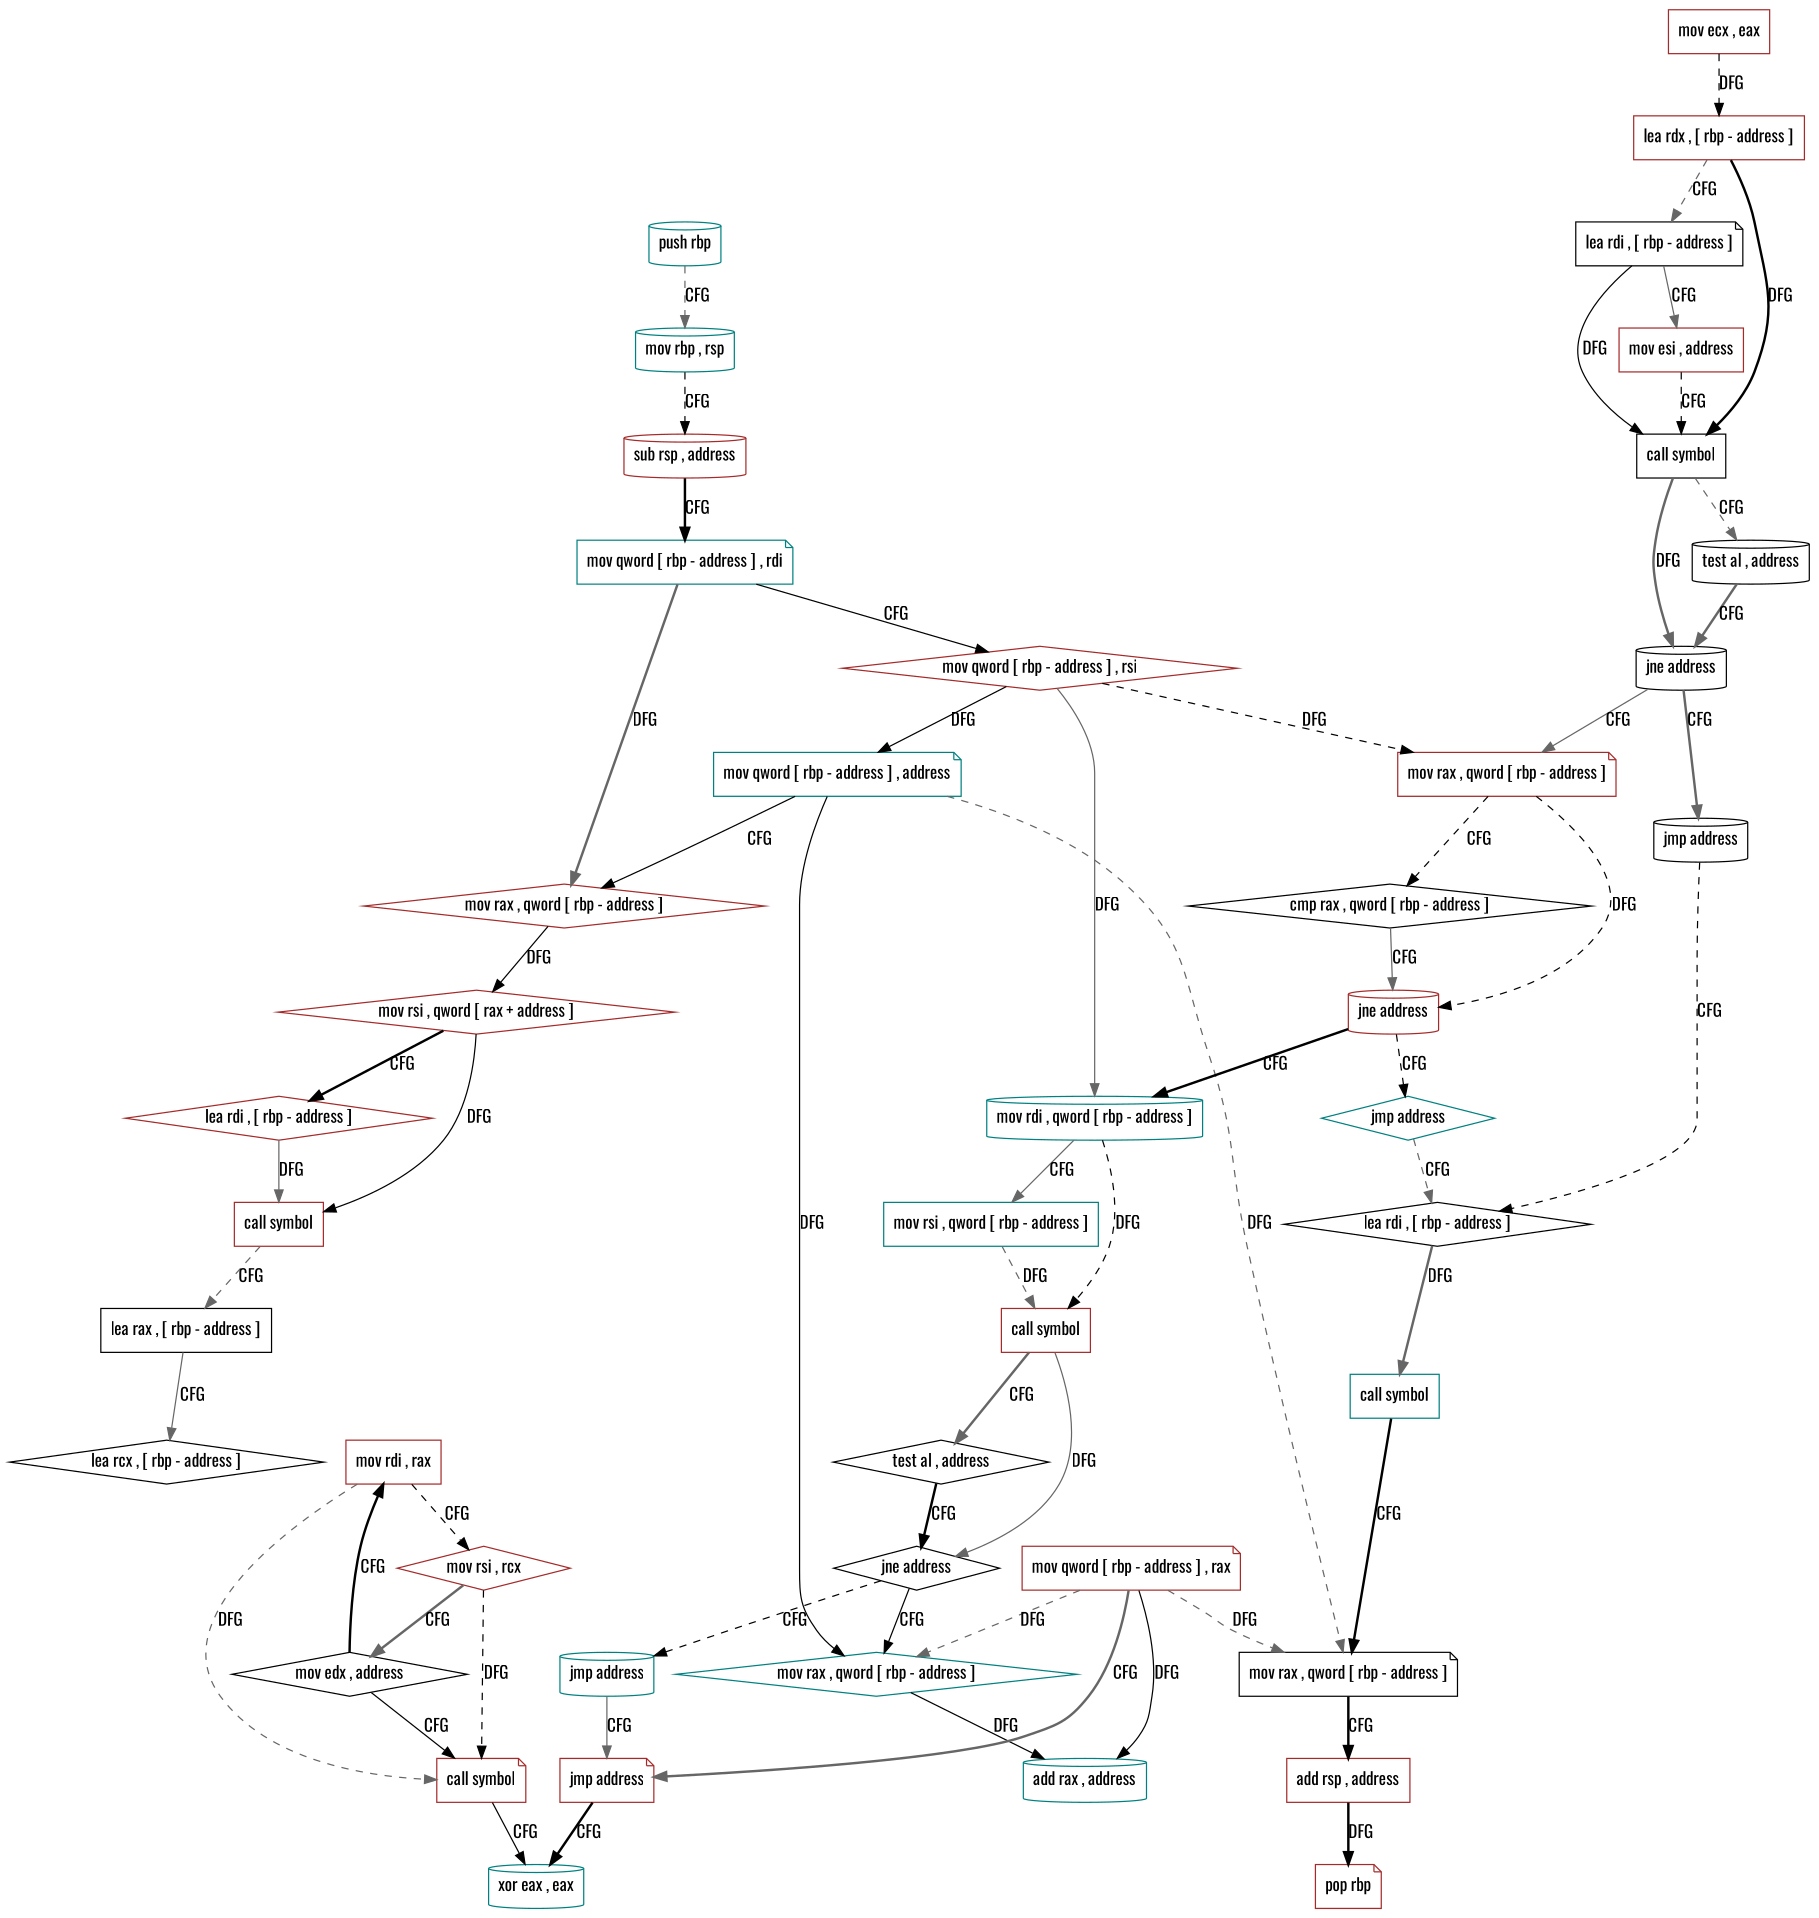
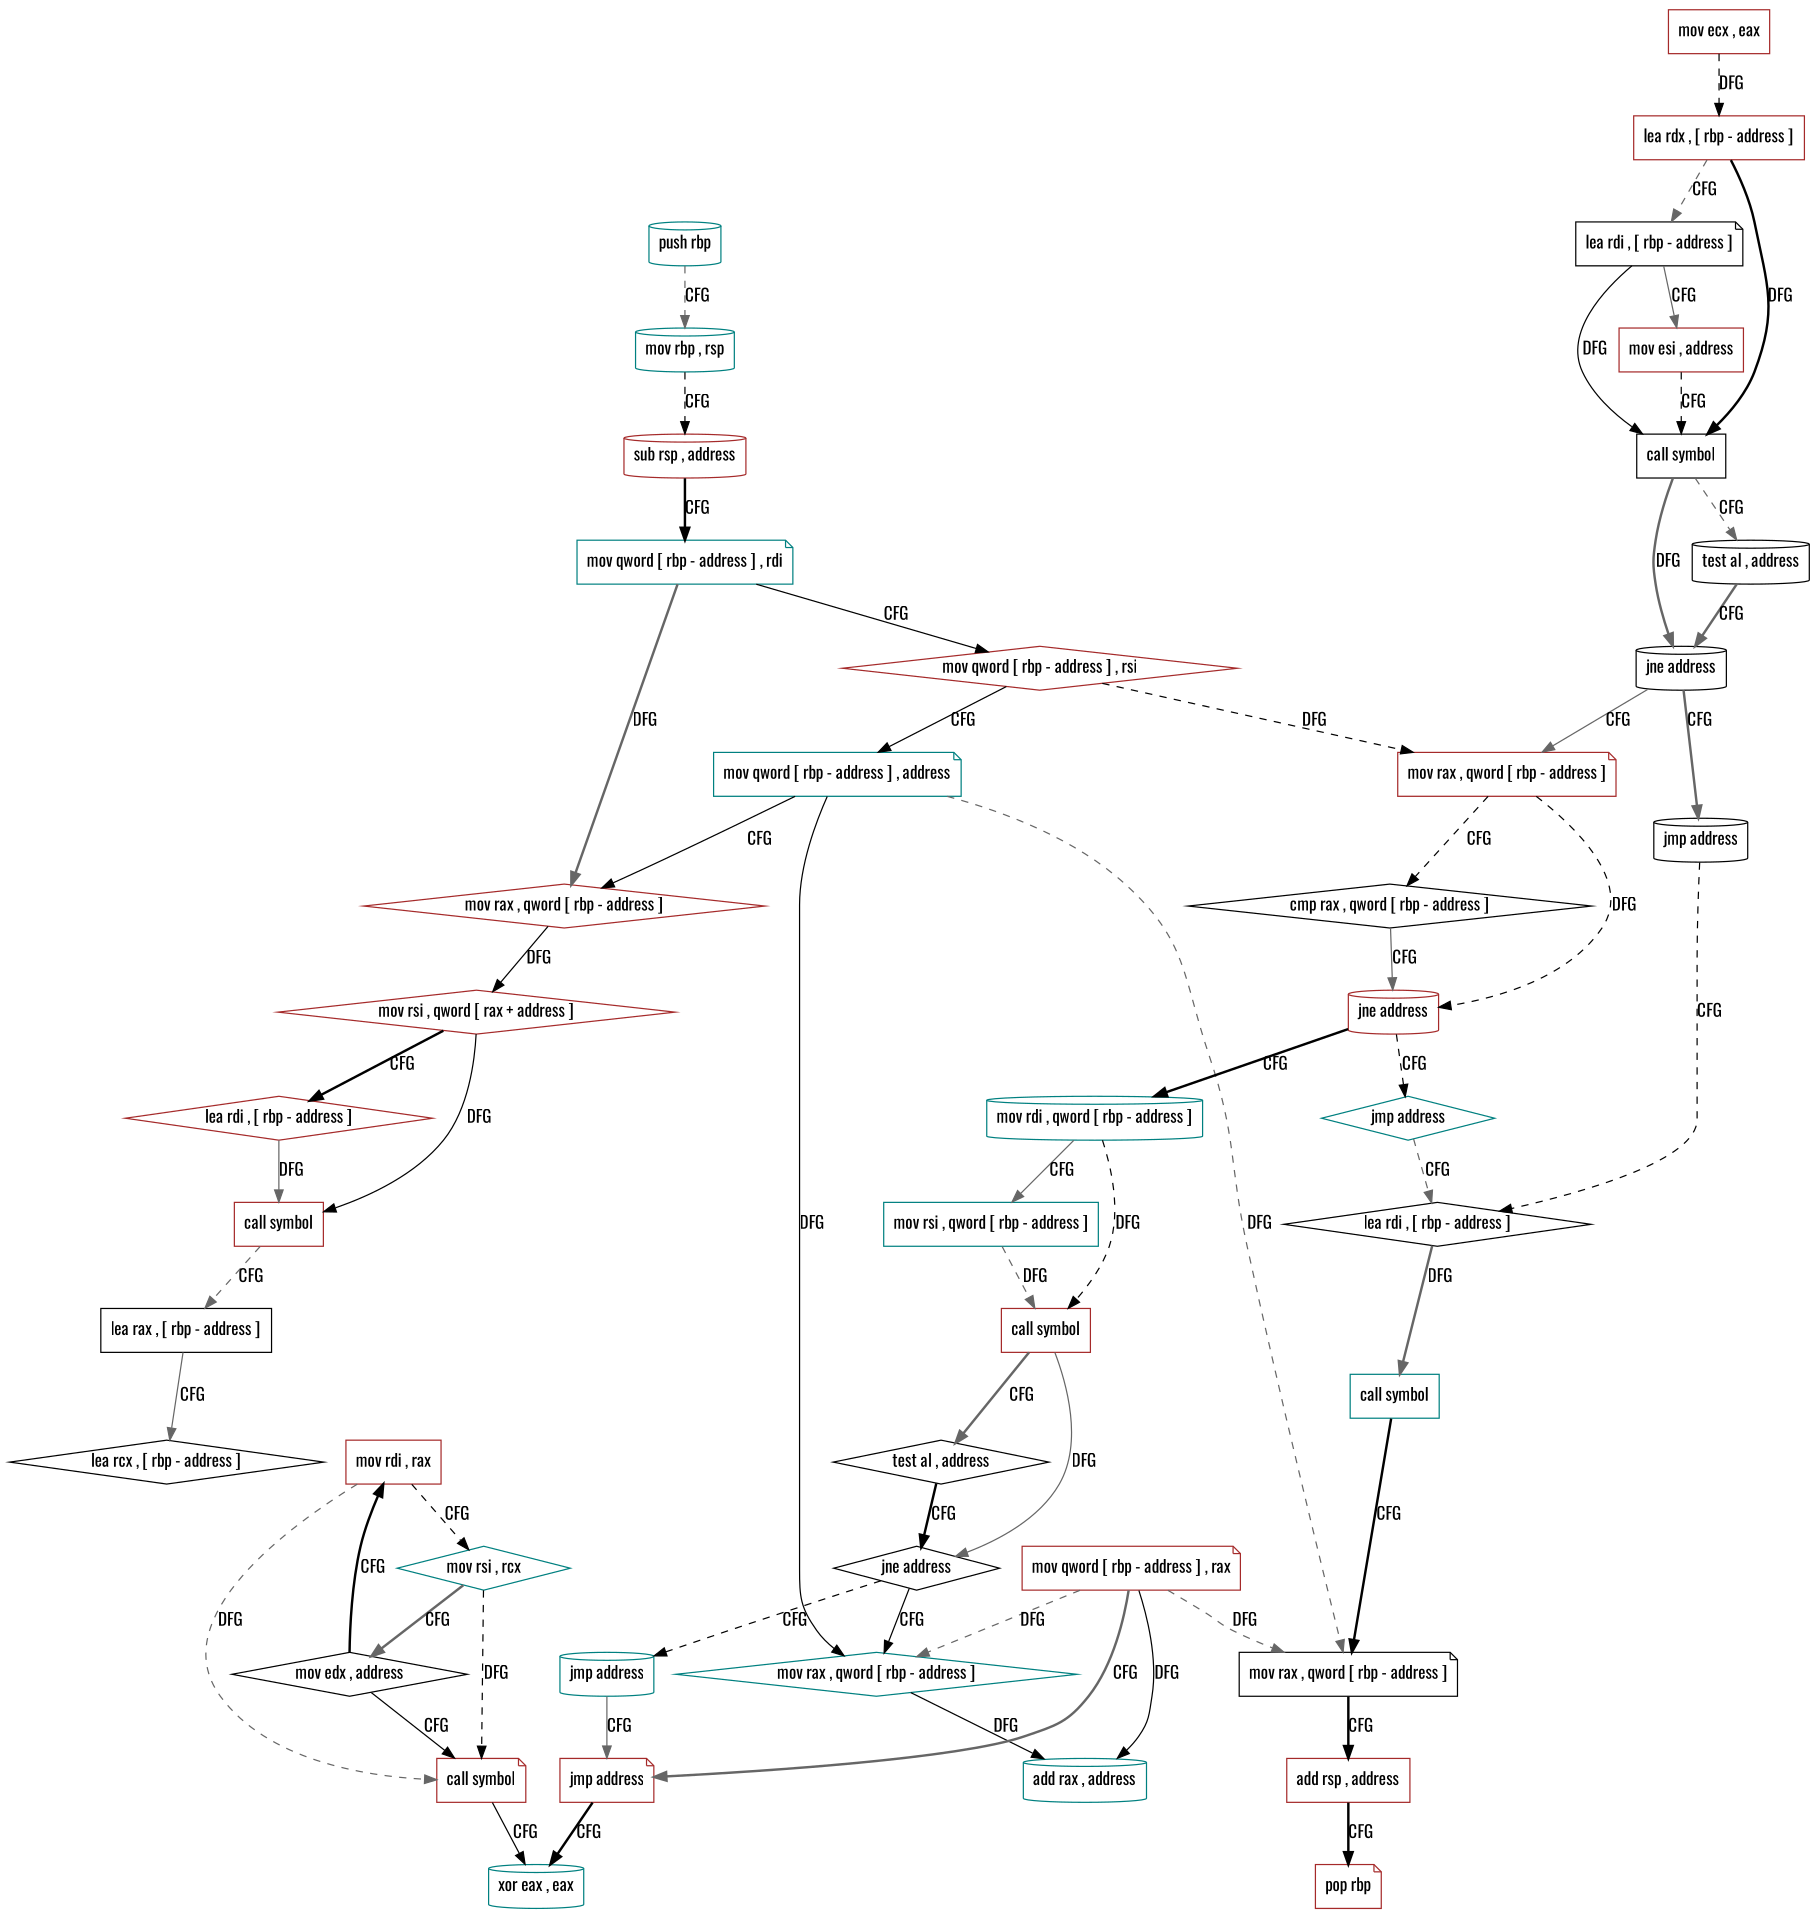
edge "mov qword [ rbp - address ] , rsi" -> "mov qword [ rbp - address ] , address": label "DFG" -> "CFG"
edge "mov qword [ rbp - address ] , rsi" -> "mov rdi , qword [ rbp - address ]": removed, label "DFG"
node "mov rsi , rcx": color brown -> teal
edge "add rsp , address" -> "pop rbp": label "DFG" -> "CFG"
